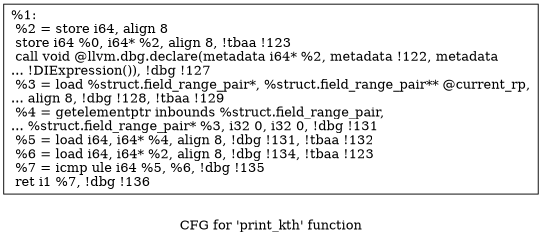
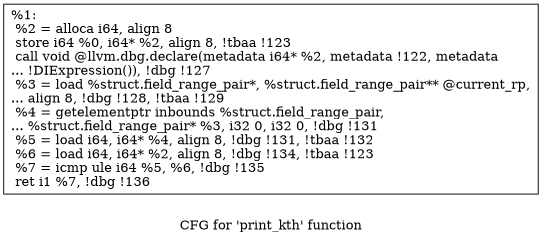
node "%1:": text "%2 = store i64, align 8" -> "%2 = alloca i64, align 8"
